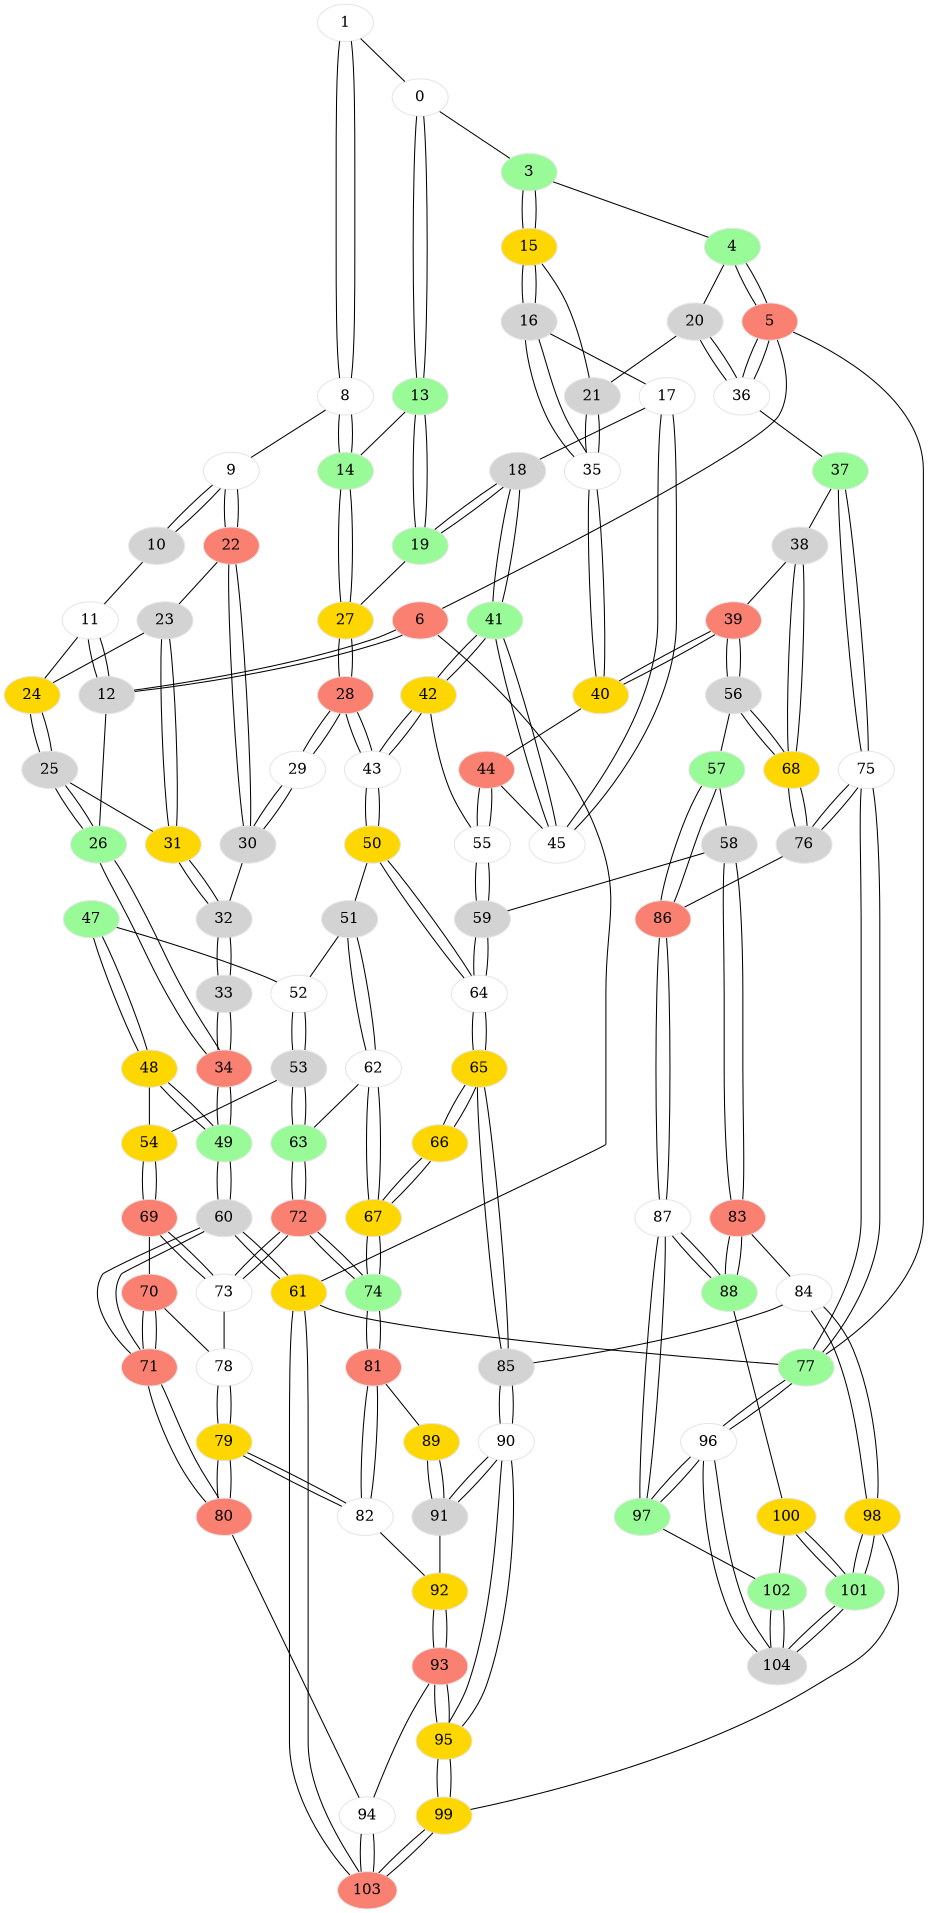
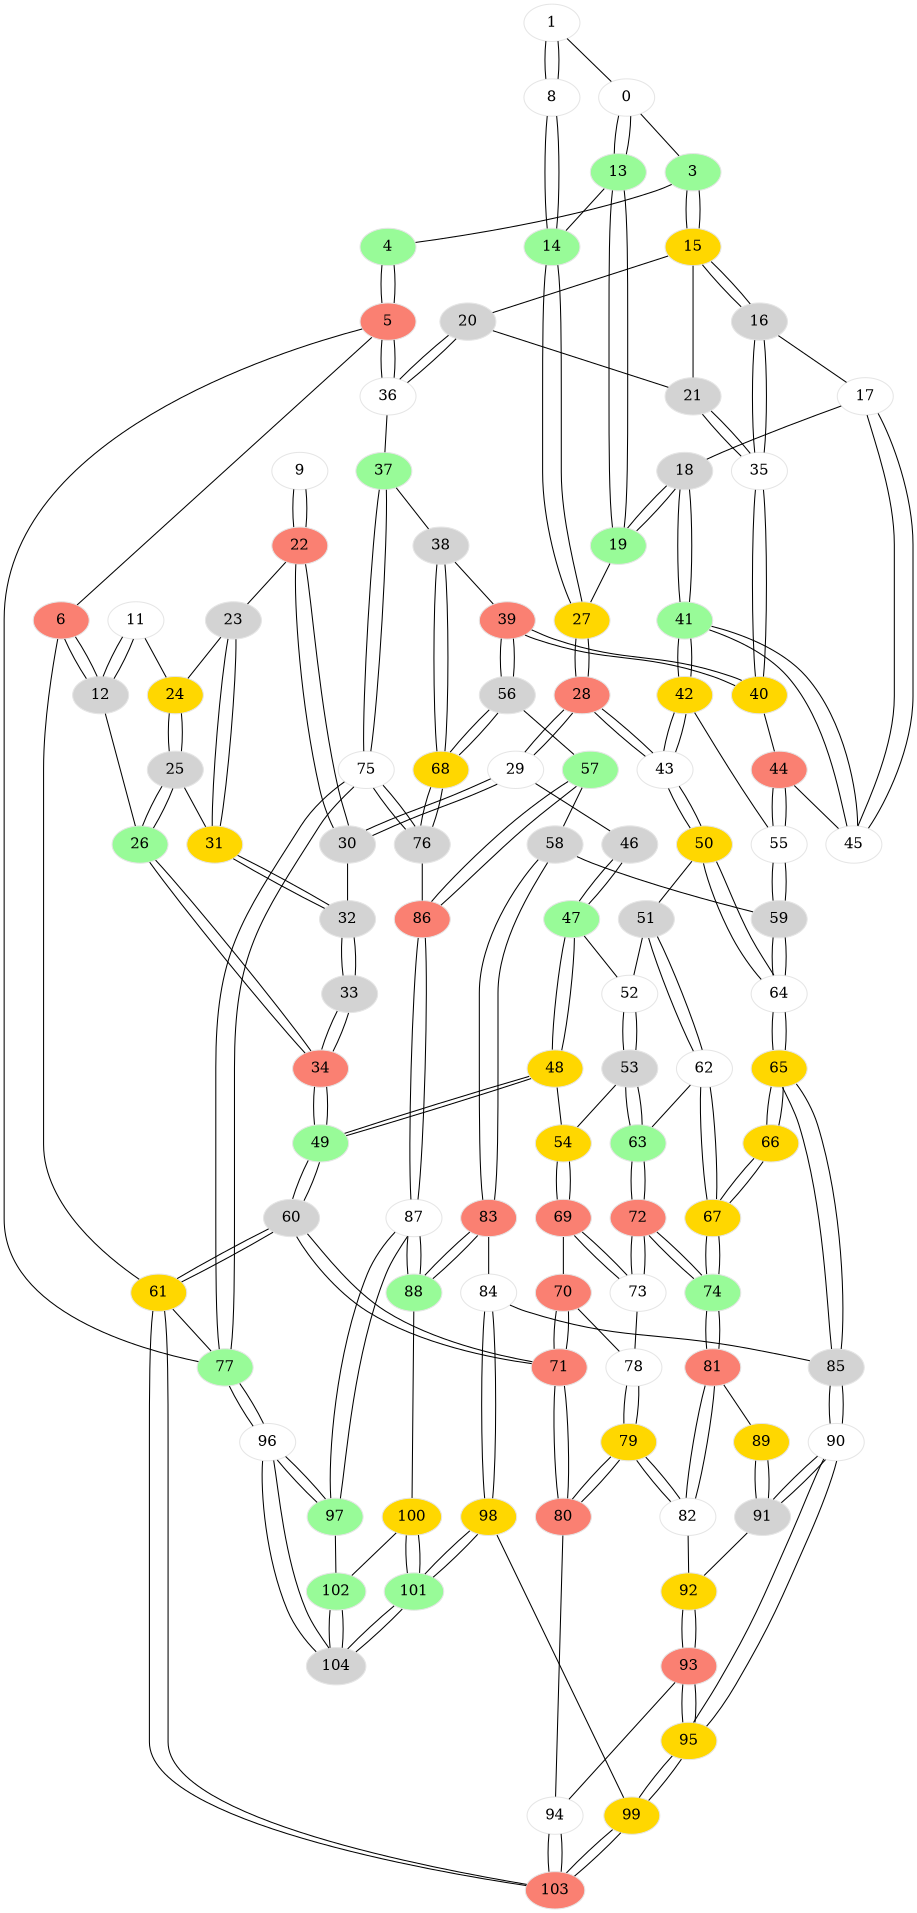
edge "4" -- "20": now "15" -- "20"
edge "8" -- "9": removed
node "10": removed
node "46": added
